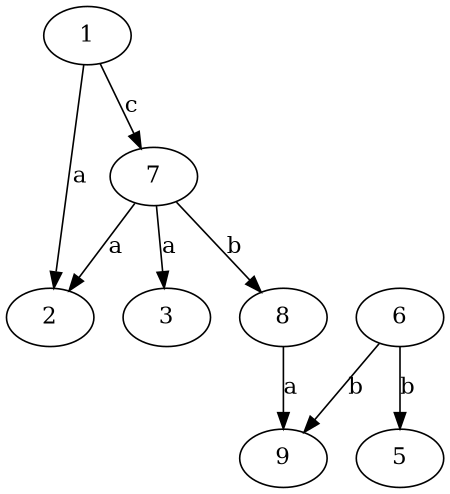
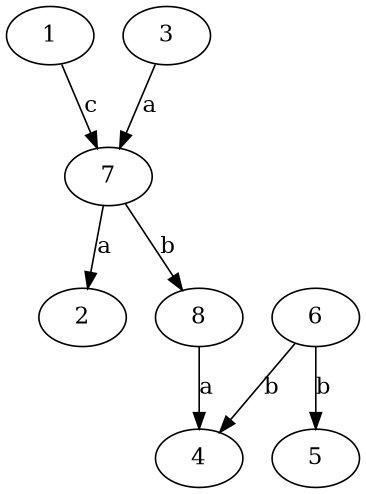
edge "1" -> "2": removed, label "a"
edge "7" -> "3": reversed
node "9": label "9" -> "4"
